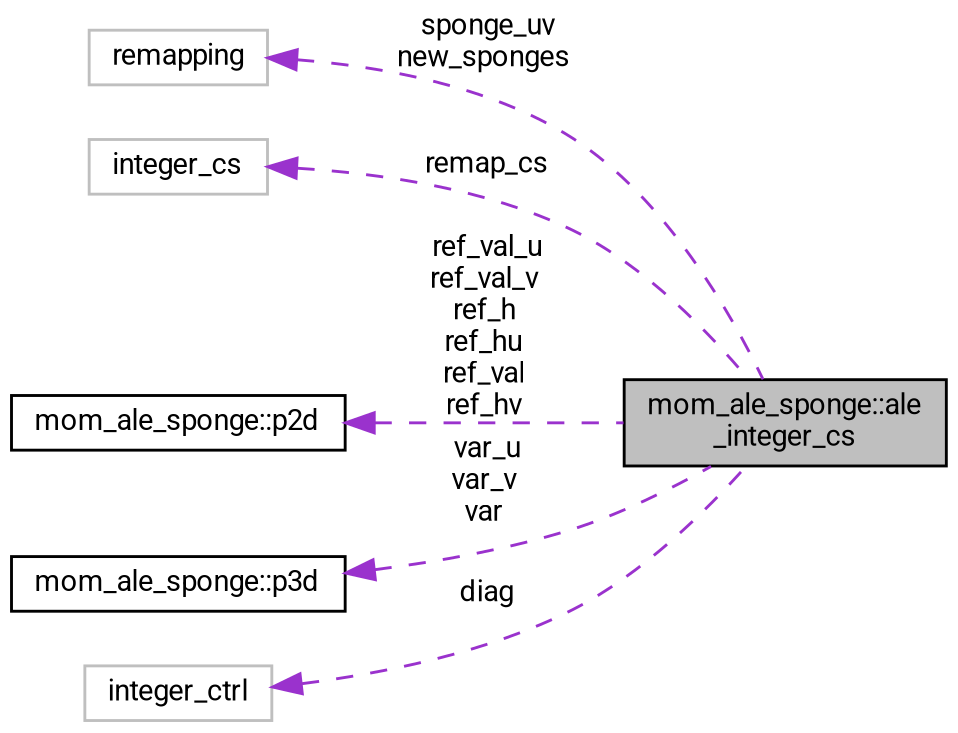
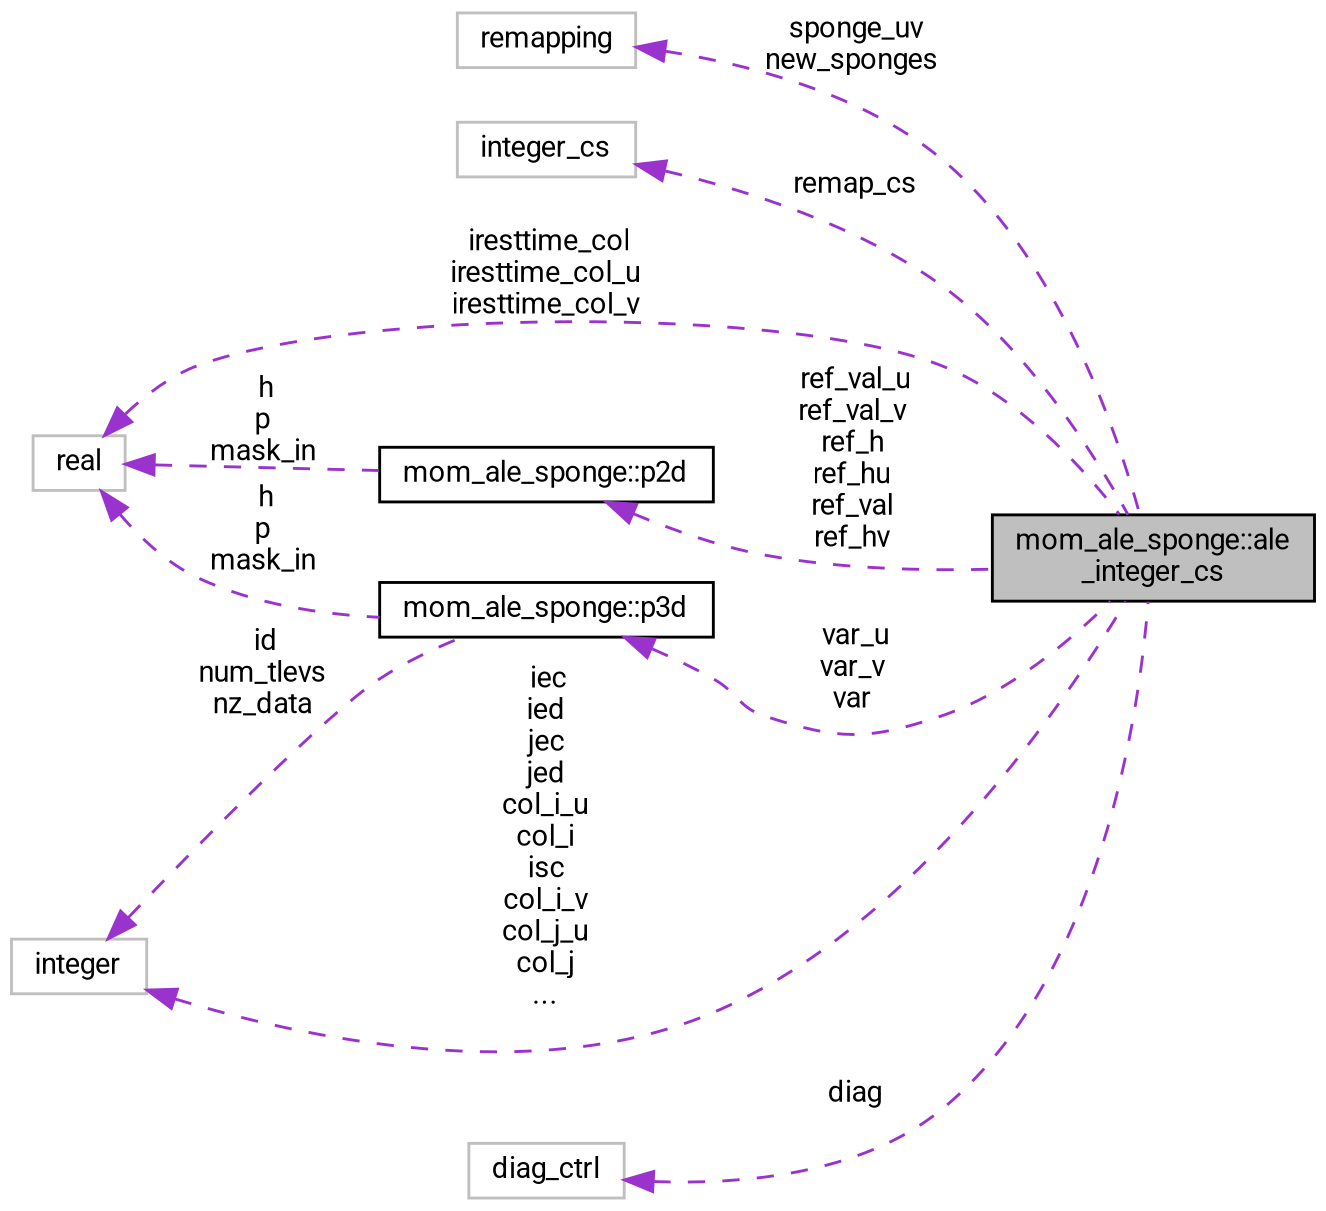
node "real": added
node "integer_ctrl": label "integer_ctrl" -> "diag_ctrl"
node "integer": added
